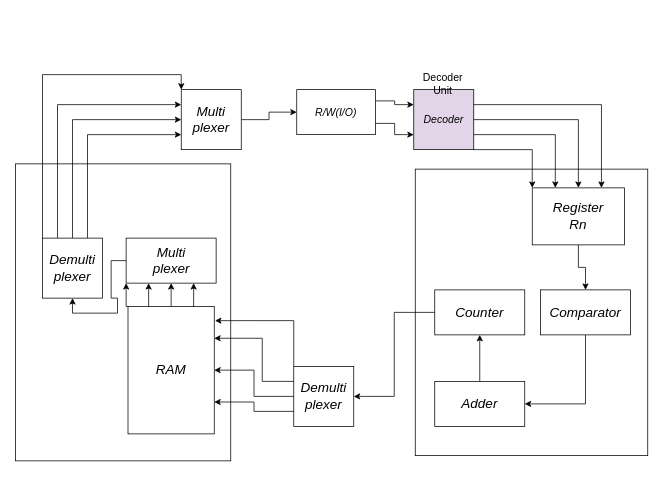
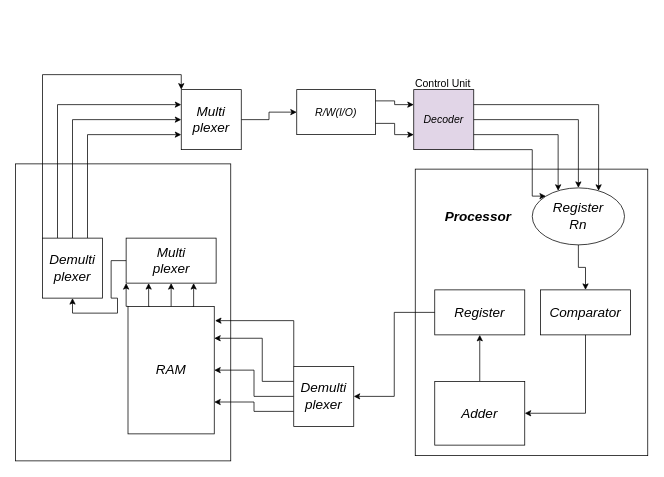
node "Decoder Unit": label "Decoder Unit" -> "Control Unit"
node "Processor": added
node "Register Rn": shape rectangle -> ellipse
node "Counter": label "Counter" -> "Register"
node "Adder": size 90x45 -> 90x64
